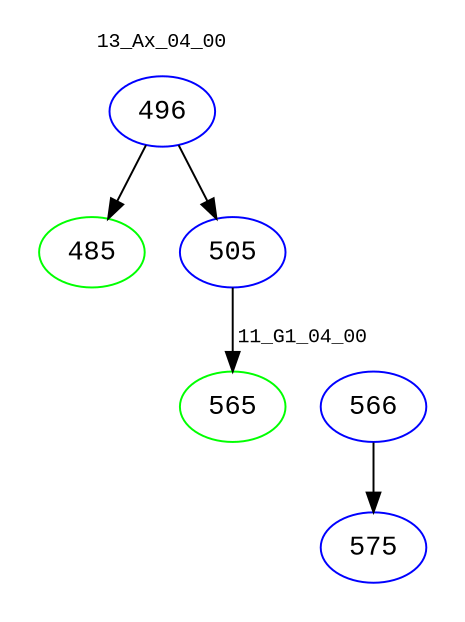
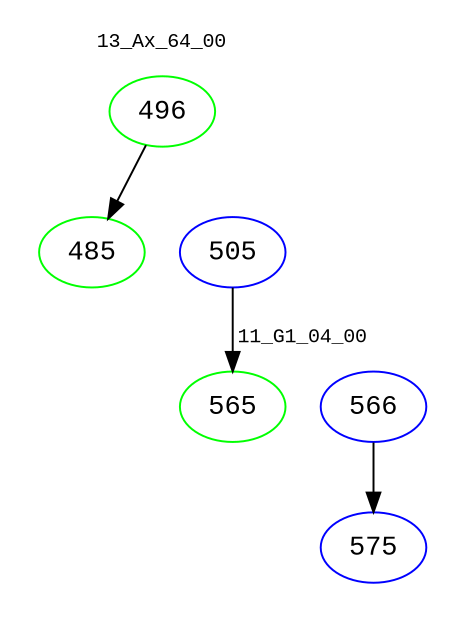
cluster "13_Ax_04_00": label "13_Ax_04_00" -> "13_Ax_64_00"
node "496": color blue -> green
edge "496" -> "505": removed
